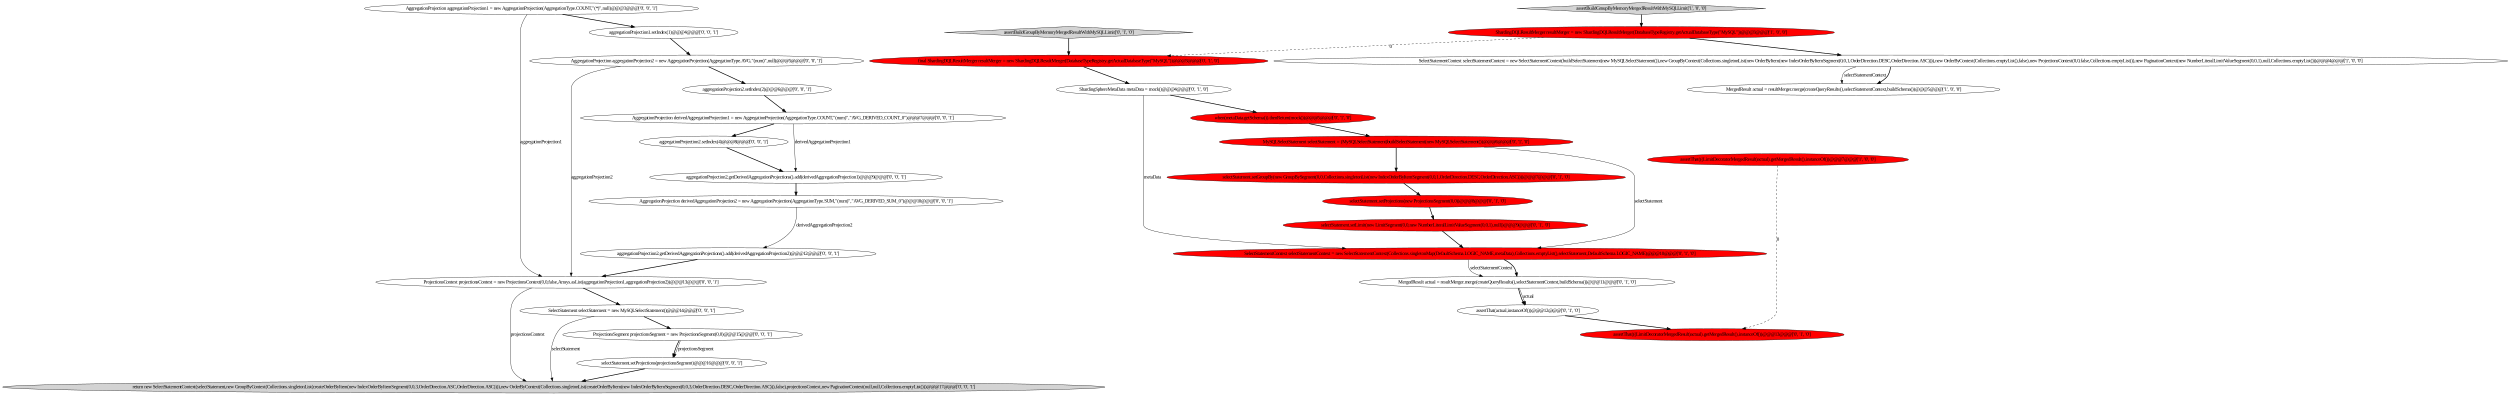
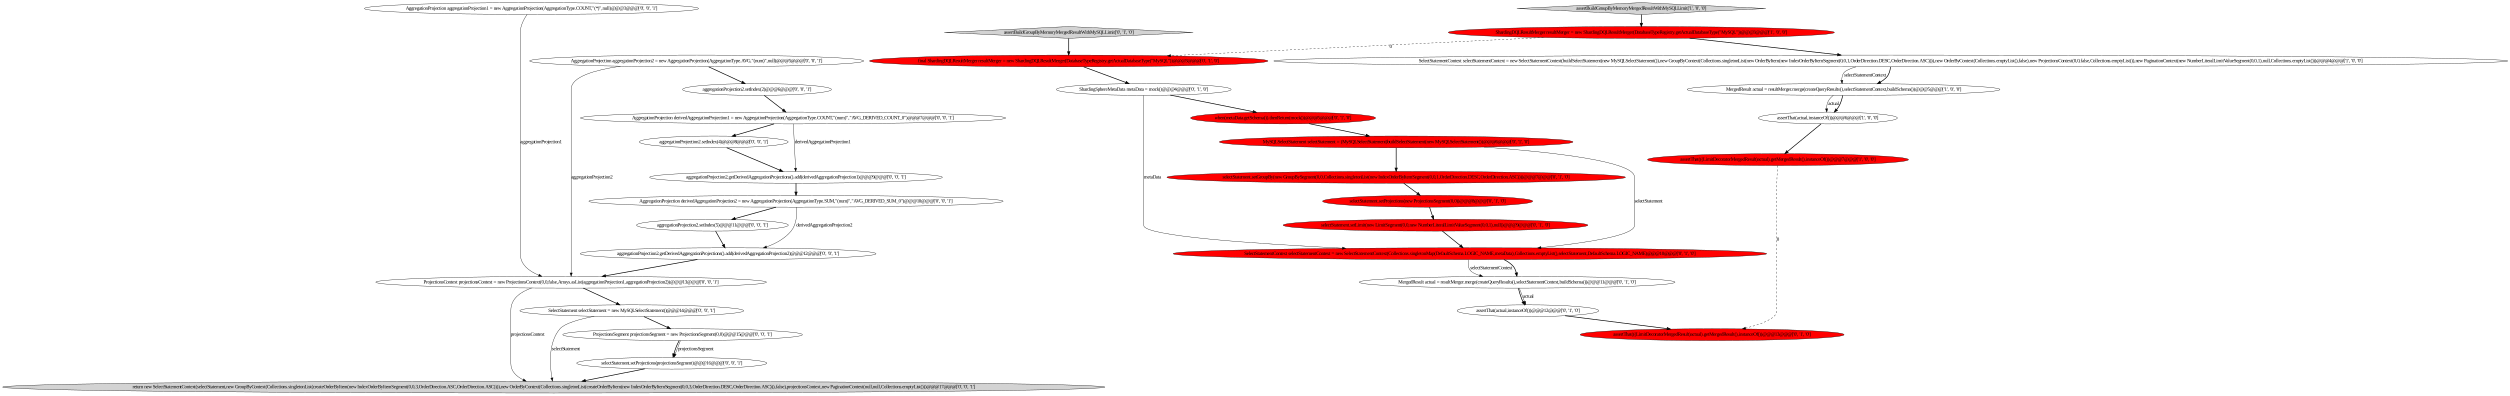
node "aggregationProjection1.setIndex(1)@@@4@@@['0', '0', '1']": removed
node "assertThat(actual,instanceOf())@@@6@@@['1', '0', '0']": added
node "aggregationProjection2.setIndex(5)@@@11@@@['0', '0', '1']": added
